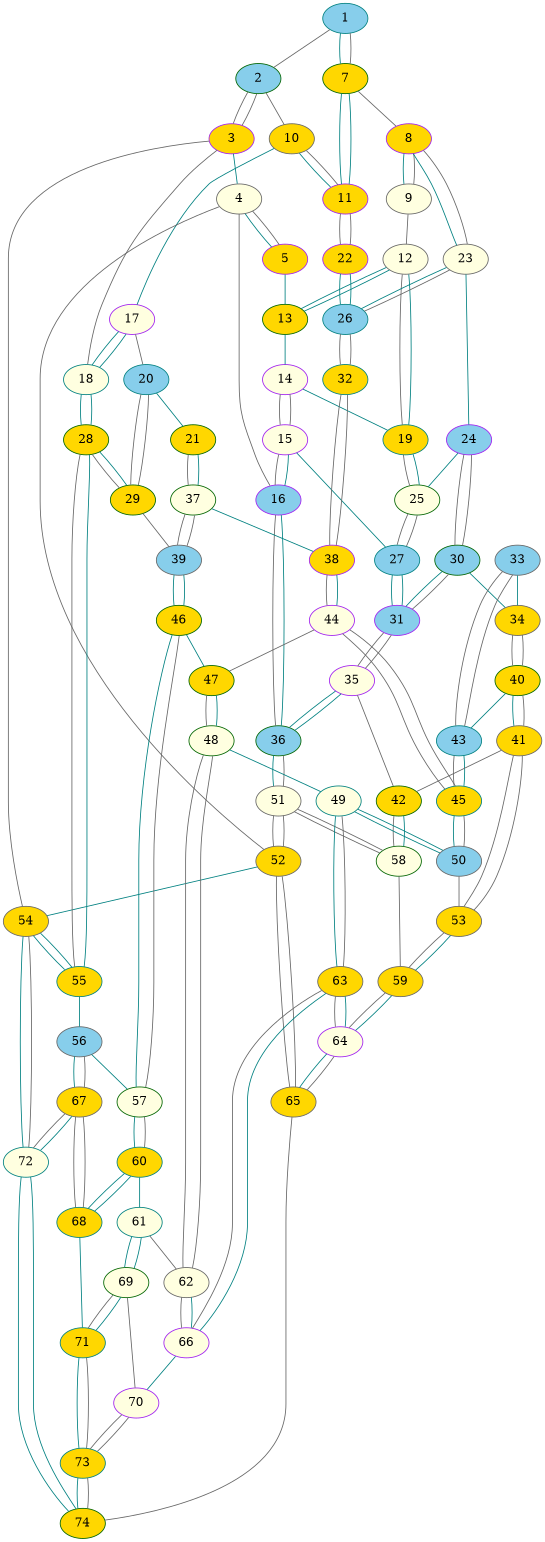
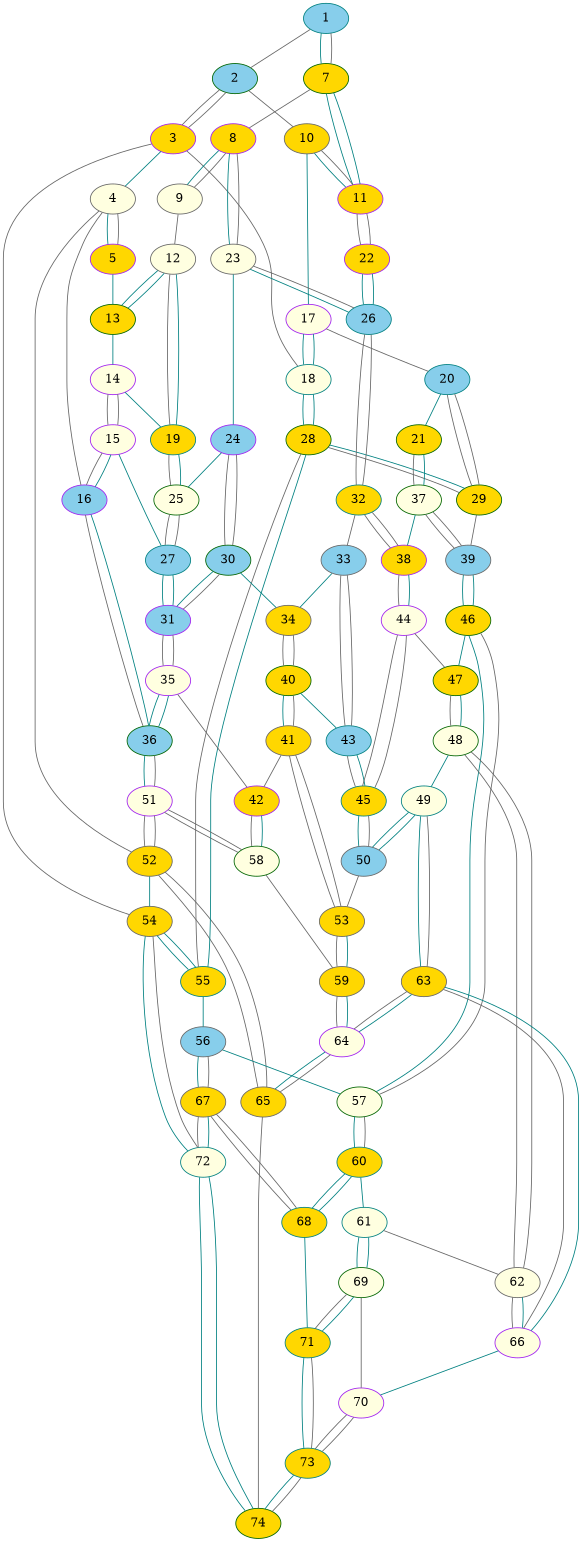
edge "32" -- "33": added
node "51": color gray40 -> purple
node "42": color darkgreen -> purple
